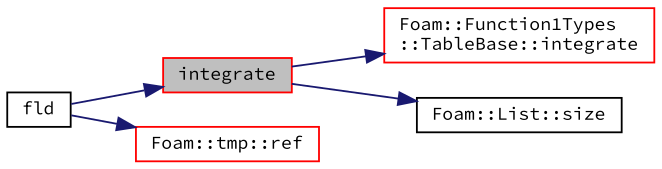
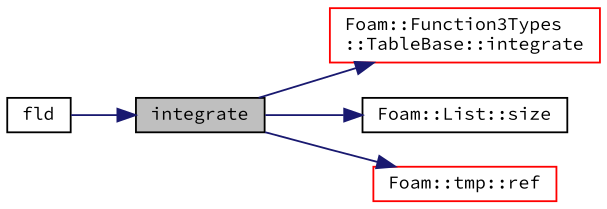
node "Foam::Function1Types ::TableBase::integrate": label "Foam::Function1Types ::TableBase::integrate" -> "Foam::Function3Types ::TableBase::integrate"
node "integrate": color red -> black
edge "fld" -> "Foam::tmp::ref": now "integrate" -> "Foam::tmp::ref"
